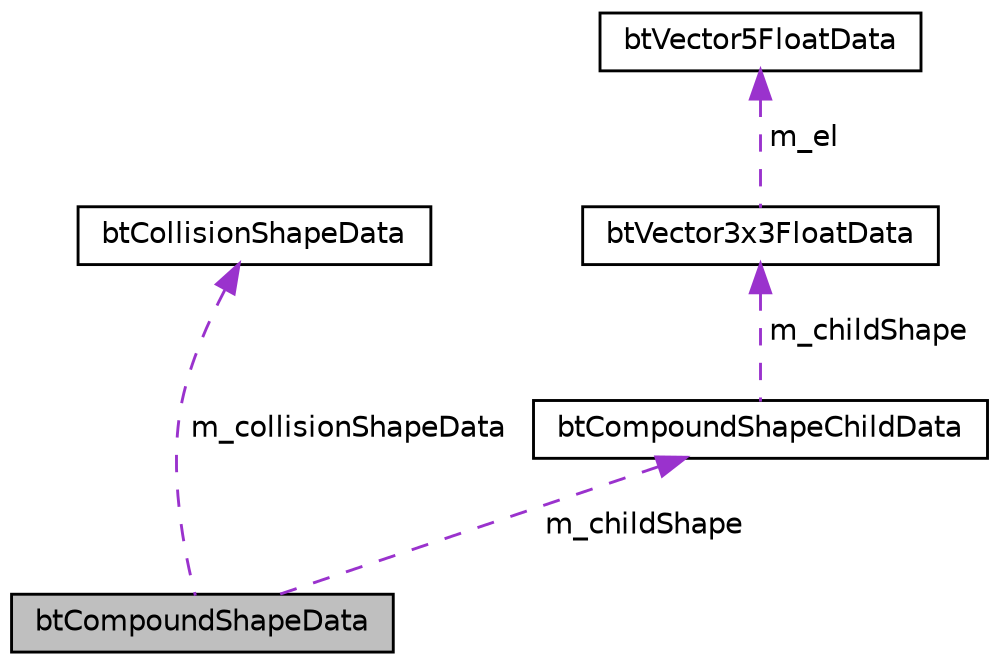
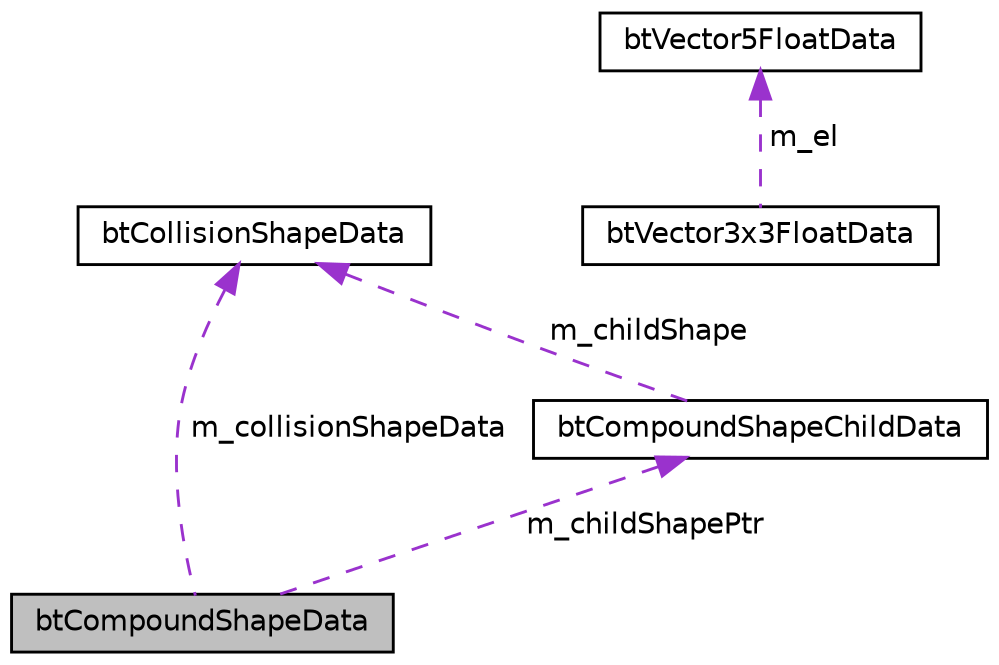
edge "btCompoundShapeChildData" -> "btVector3x3FloatData": now "btCompoundShapeChildData" -> "btCollisionShapeData"
edge "btCompoundShapeData" -> "btCompoundShapeChildData": label " m_childShape" -> " m_childShapePtr"
